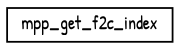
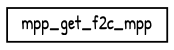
node "mpp_get_f2c_index": label "mpp_get_f2c_index" -> "mpp_get_f2c_mpp"
